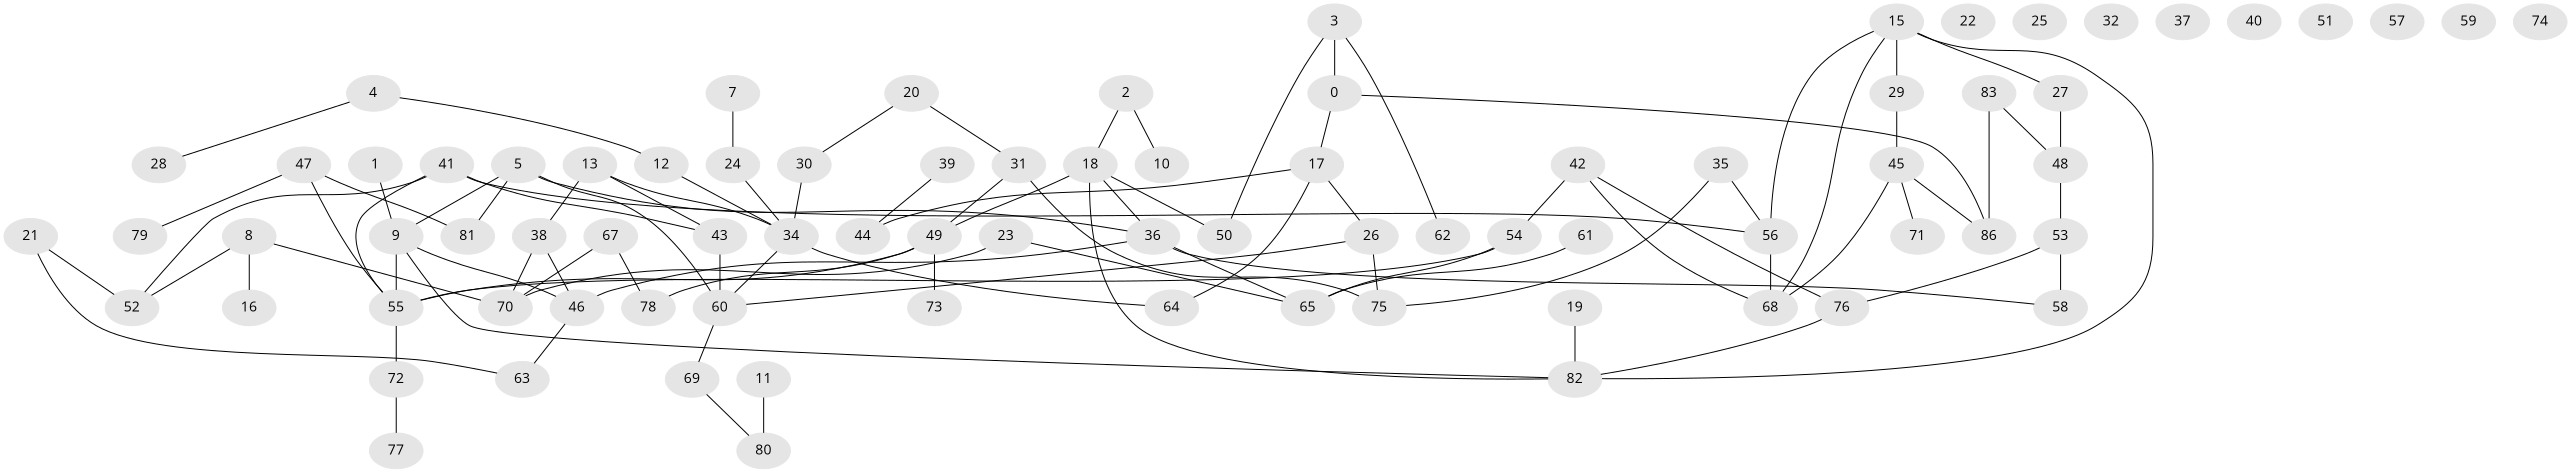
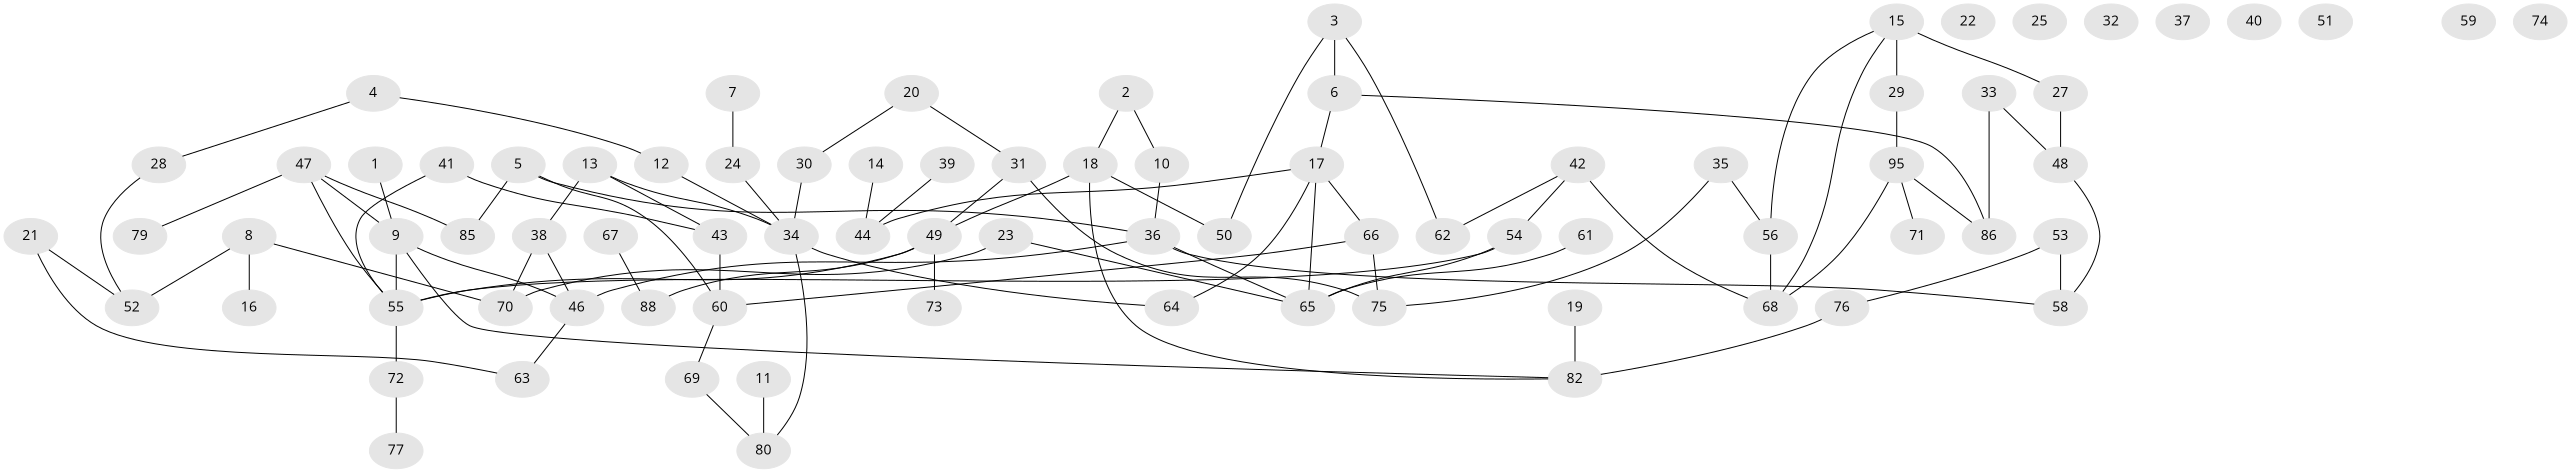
node "57": removed
node "0": label "0" -> "6"
node "83": label "83" -> "33"
node "14": added
node "45": label "45" -> "95"
edge "41" -- "52": now "28" -- "52"
edge "5" -- "9": now "47" -- "9"
edge "18" -- "36": now "10" -- "36"
edge "48" -- "53": now "48" -- "58"
edge "41" -- "56": removed
node "81": label "81" -> "85"
edge "17" -- "65": added
node "26": label "26" -> "66"
edge "42" -- "76": now "42" -- "62"
edge "67" -- "70": removed
edge "34" -- "60": now "34" -- "80"
node "78": label "78" -> "88"
edge "15" -- "82": removed
